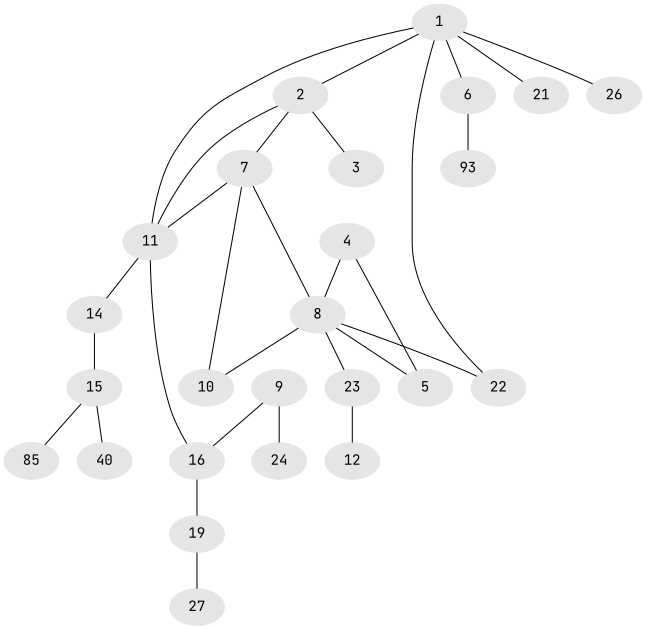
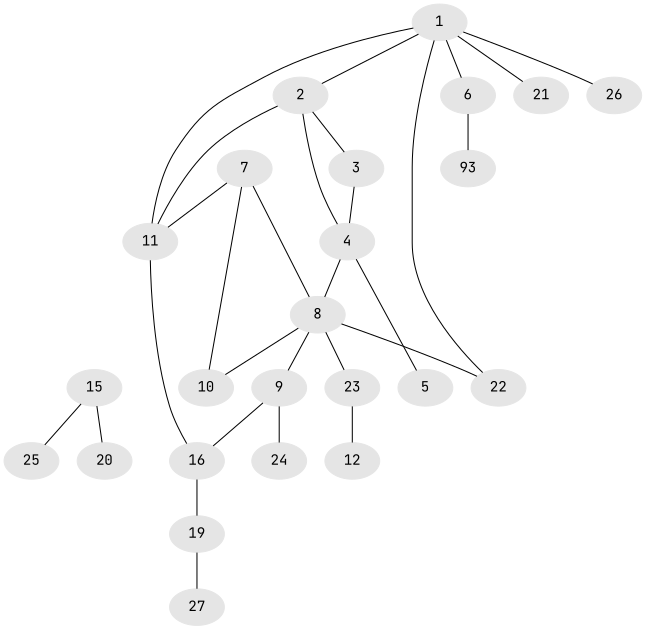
edge "2" -- "7": now "2" -- "4"
edge "3" -- "4": added
node "14": removed
edge "8" -- "5": now "8" -- "9"
node "85": label "85" -> "25"
node "40": label "40" -> "20"
